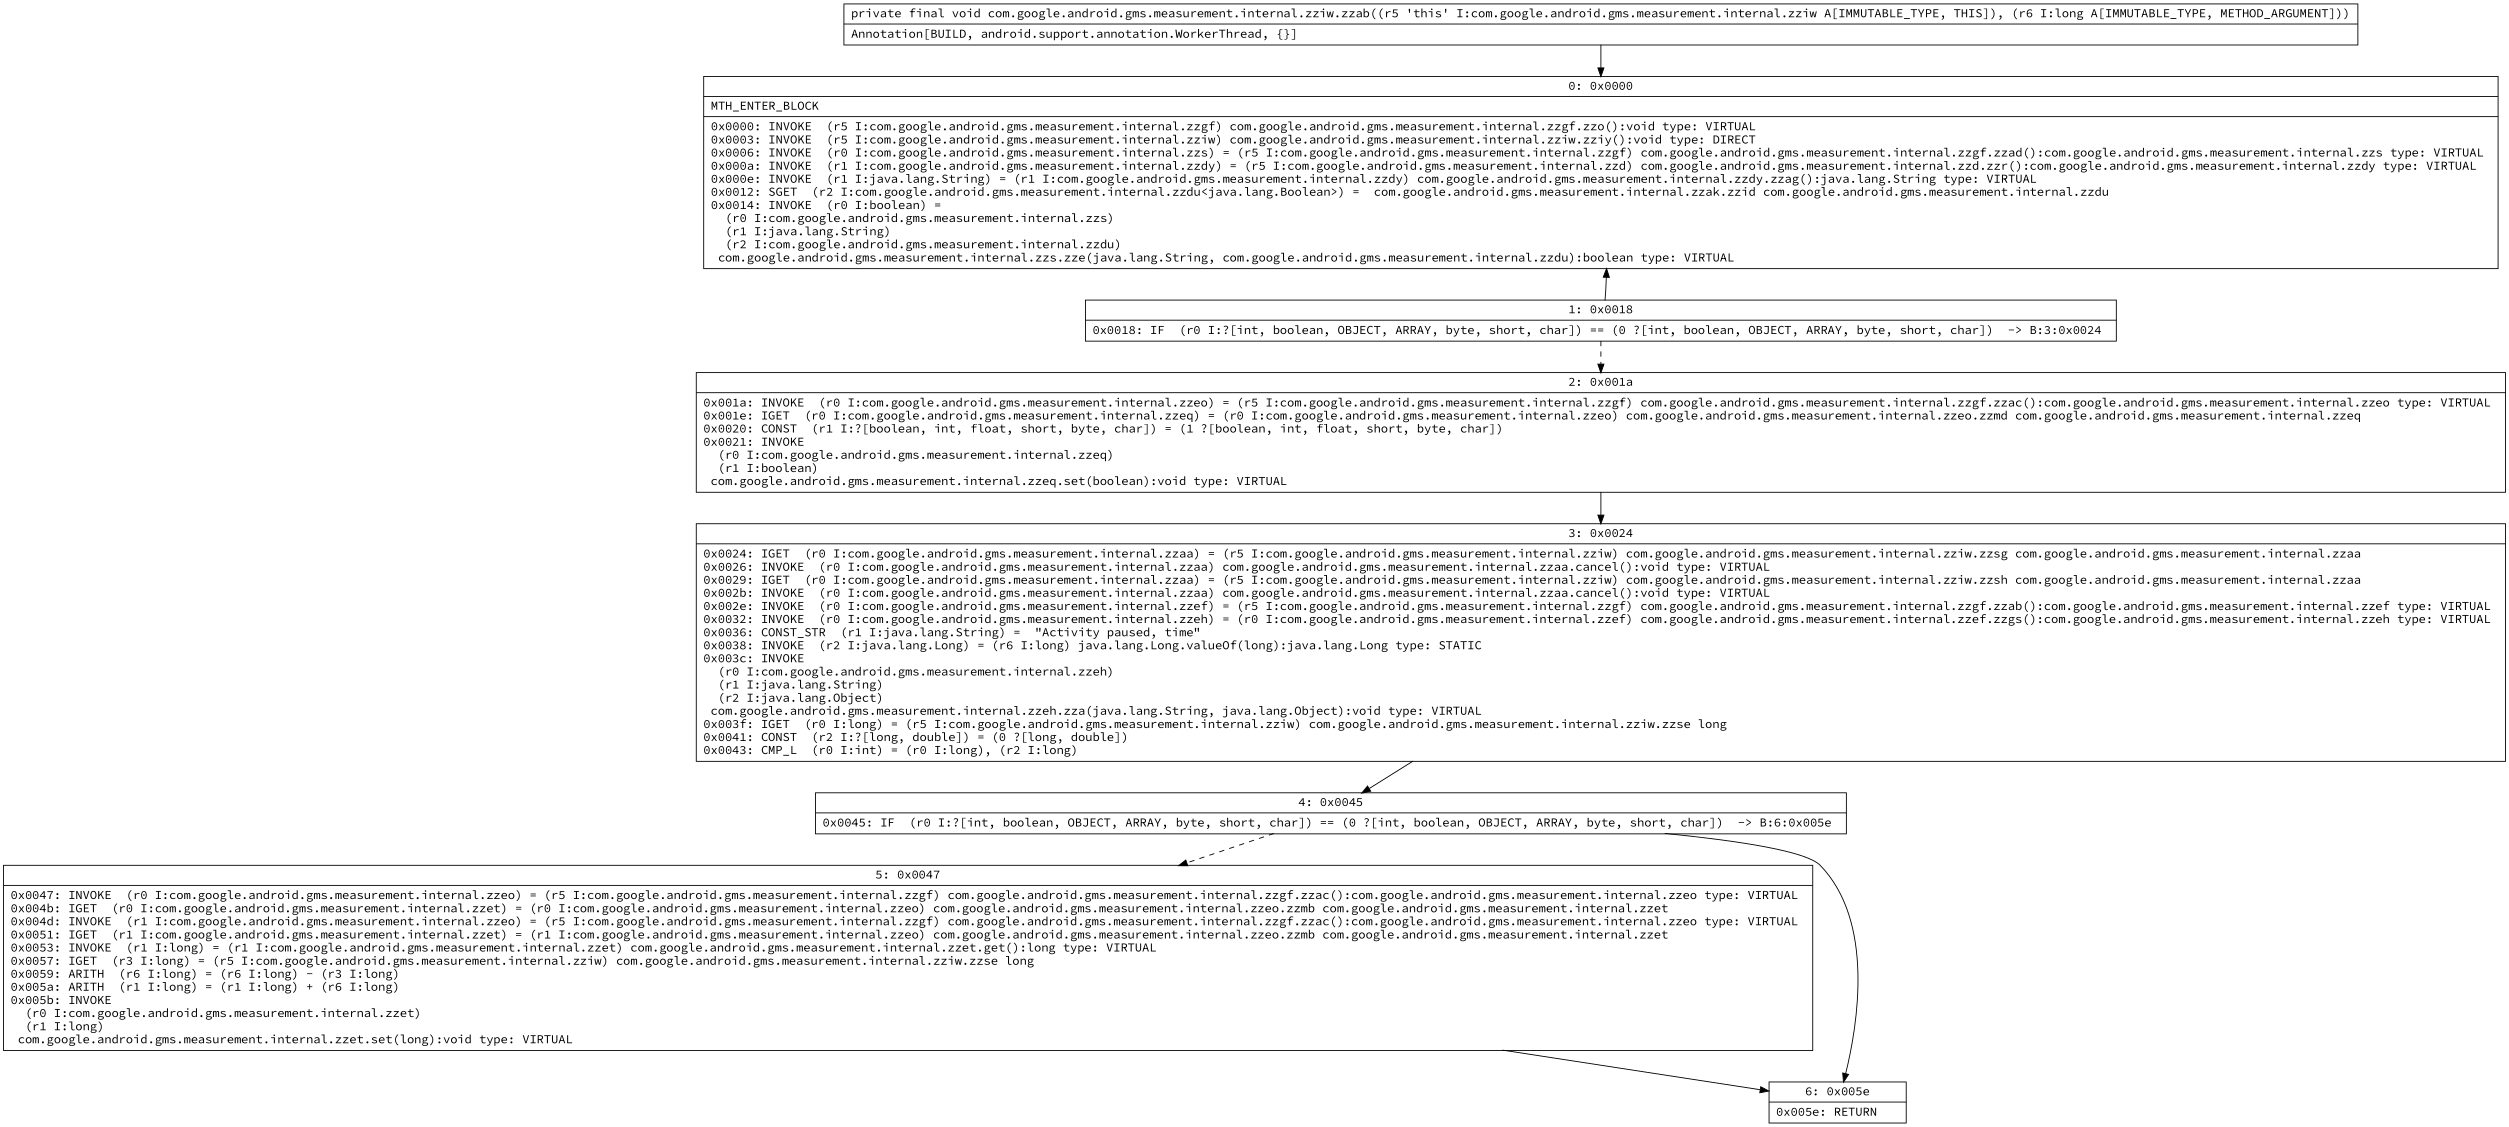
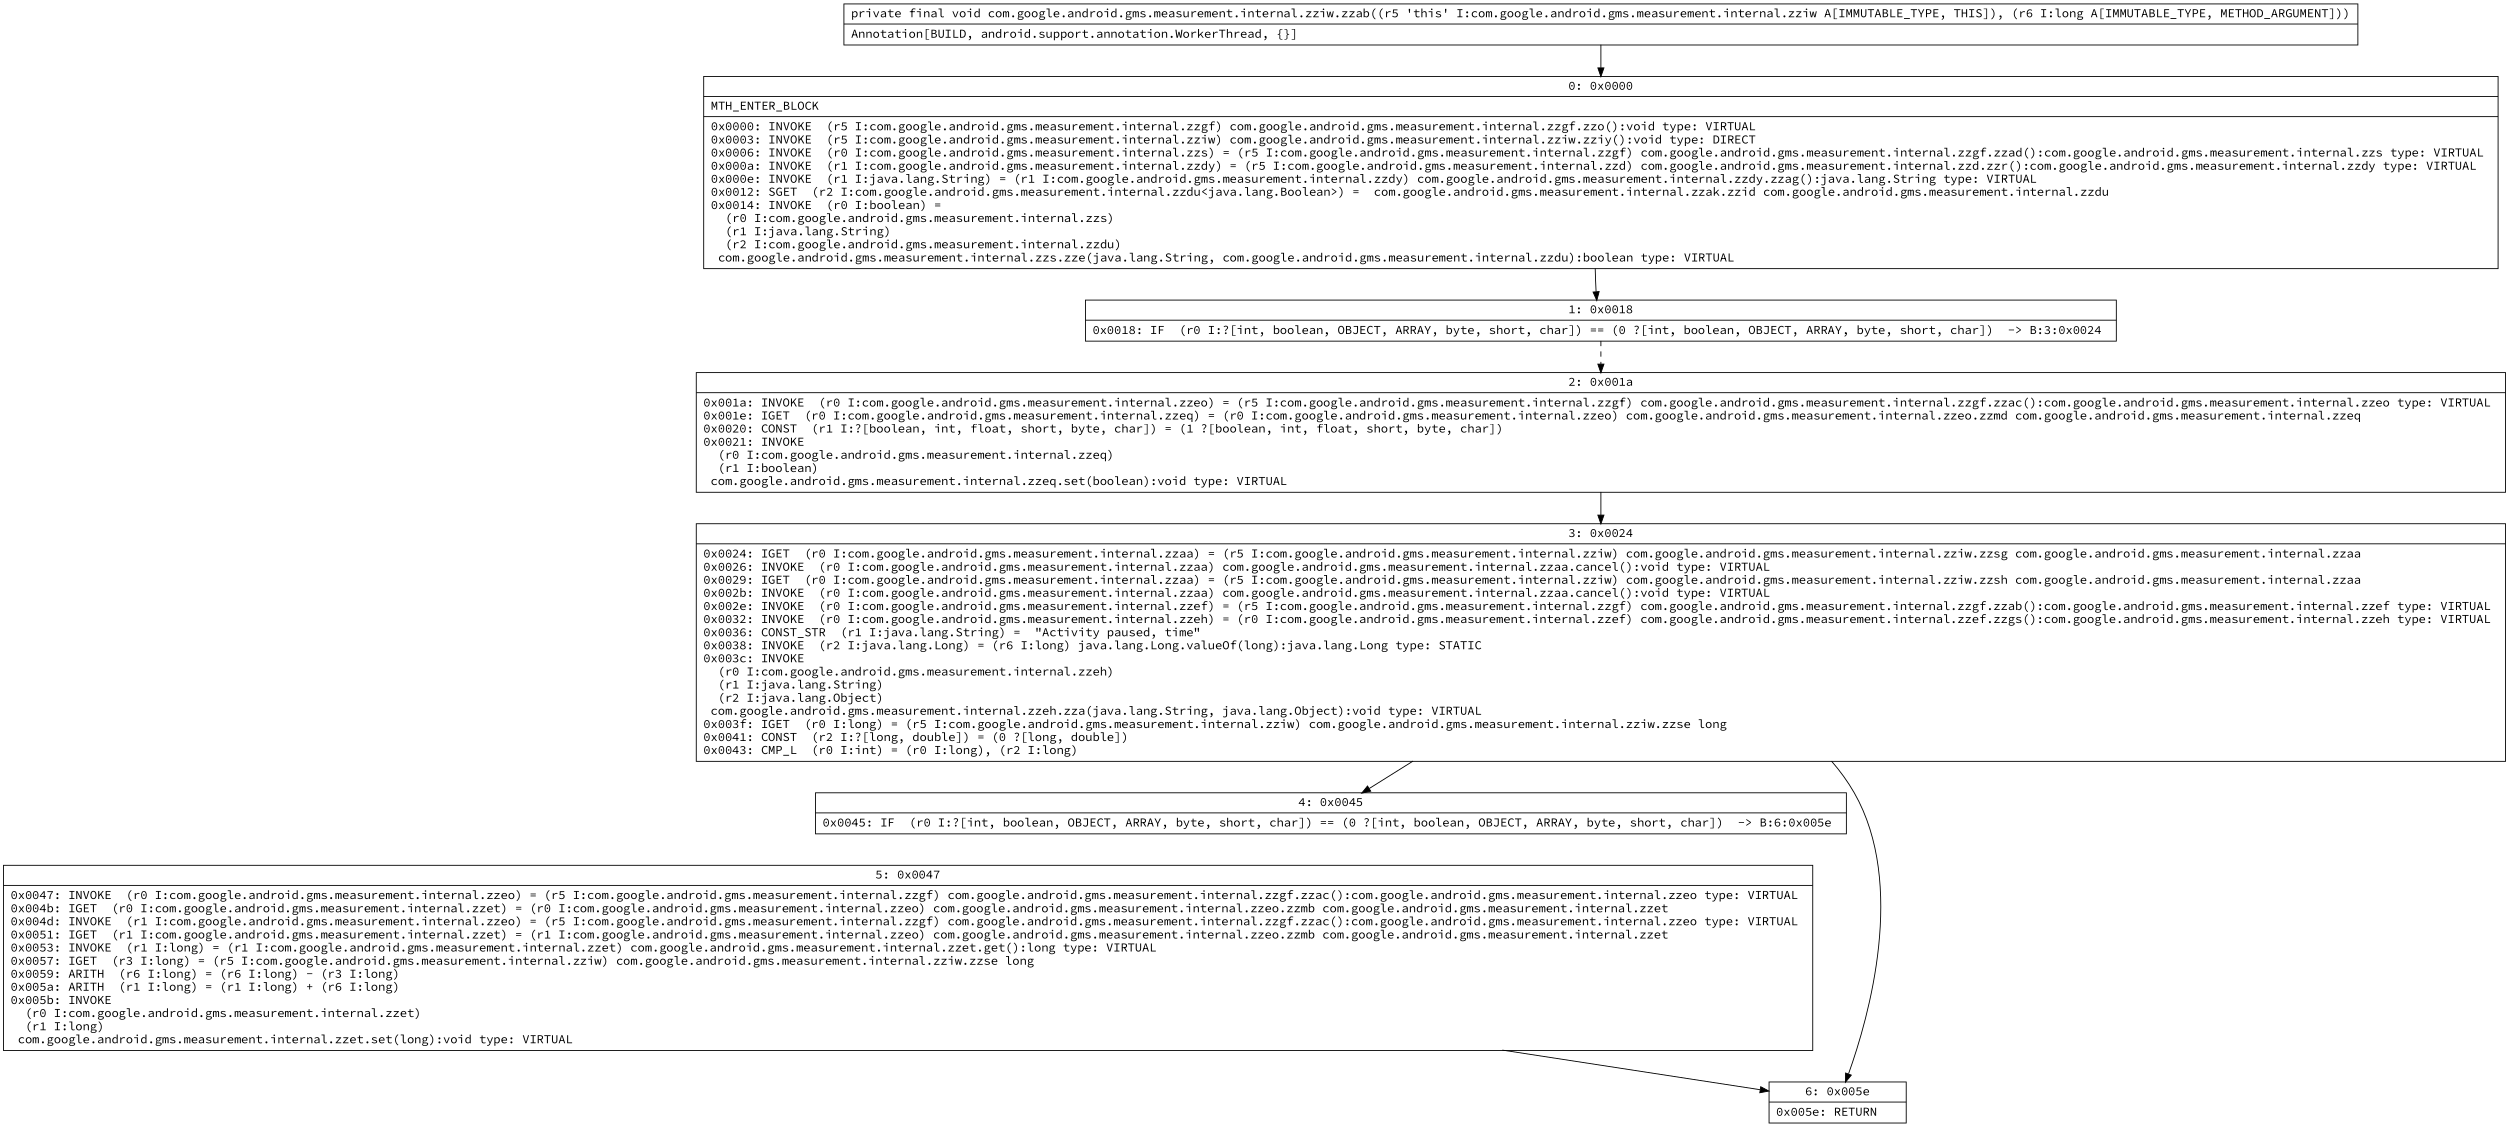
edge "1: 0x0018" -> "0: 0x0000": reversed
edge "4: 0x0045" -> "5: 0x0047": removed
edge "4: 0x0045" -> "6: 0x005e": now "3: 0x0024" -> "6: 0x005e"
